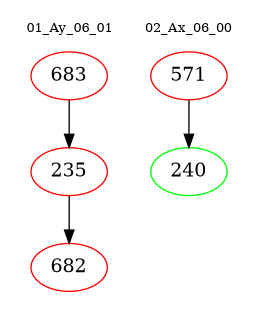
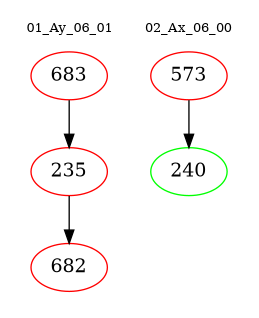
node "571": label "571" -> "573"
